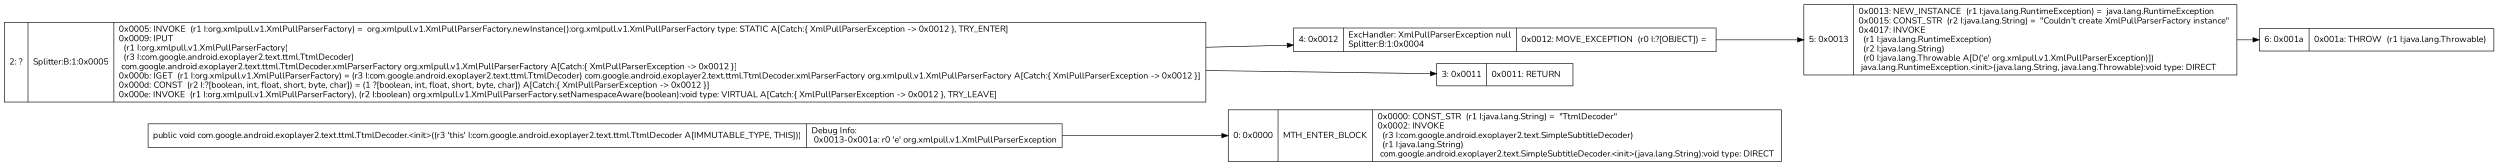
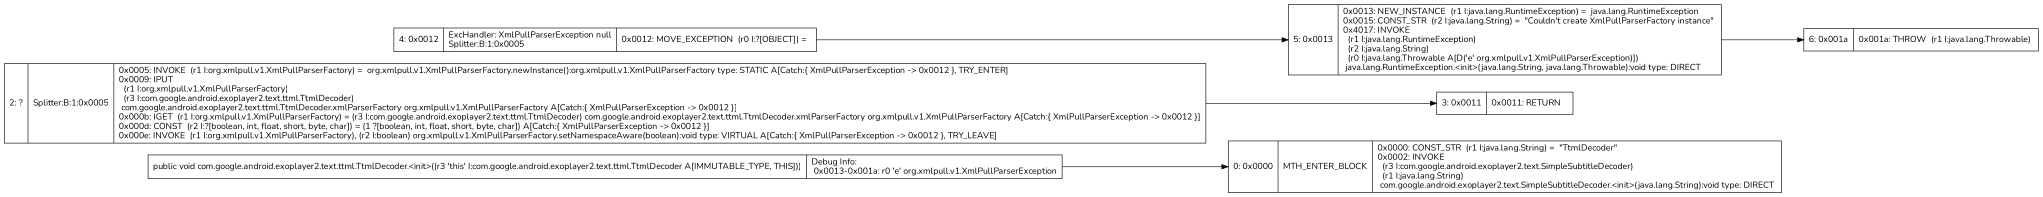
node "4: 0x0012": text "Splitter:B:1:0x0004" -> "Splitter:B:1:0x0005"
edge "2: ?" -> "4: 0x0012": removed
